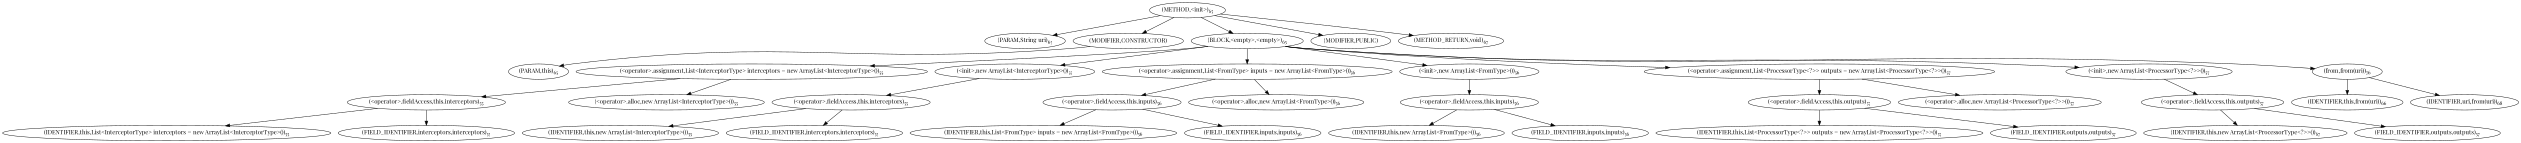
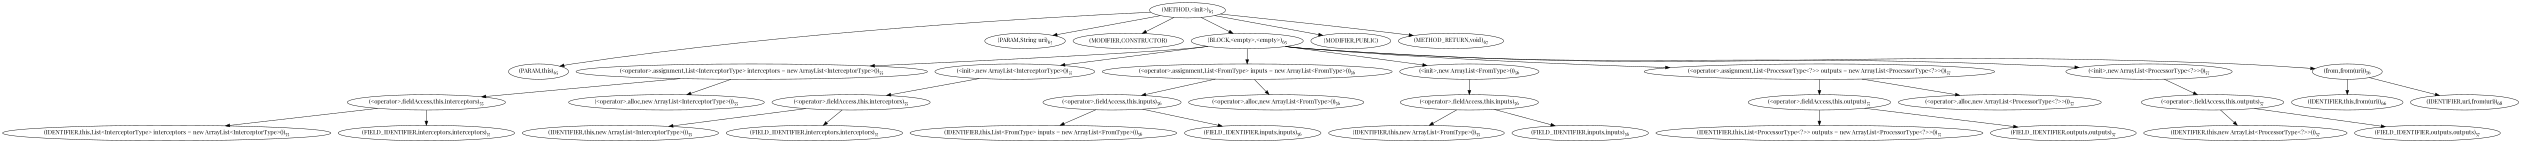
edge "(MODIFIER,CONSTRUCTOR)" -> "(PARAM,this)": now "(METHOD,<init>)" -> "(PARAM,this)"
node "(IDENTIFIER,this,new ArrayList<FromType>())": text "56" -> "55"
node "(IDENTIFIER,this,new ArrayList<ProcessorType<?>>())": text "67" -> "57"
